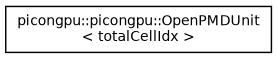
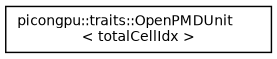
node "picongpu::picongpu::OpenPMDUnit < totalCellIdx >": label "picongpu::picongpu::OpenPMDUnit < totalCellIdx >" -> "picongpu::traits::OpenPMDUnit < totalCellIdx >"
